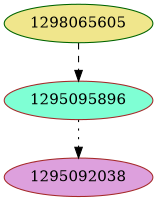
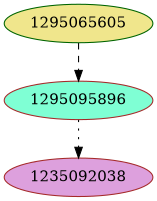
node "1298065605": label "1298065605" -> "1295065605"
node "1295092038": label "1295092038" -> "1235092038"
